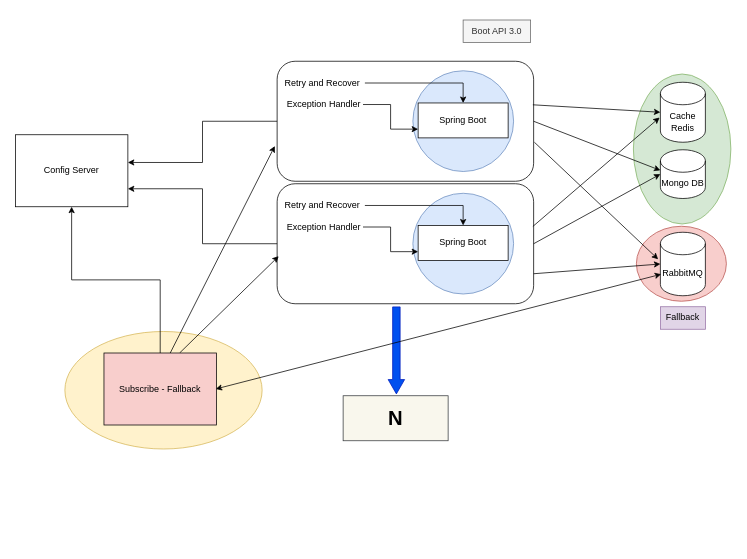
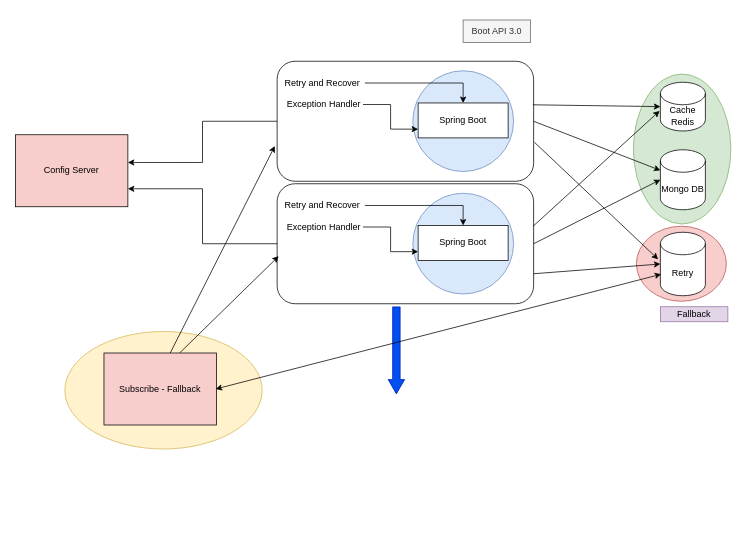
node "Cache Redis": size 45x60 -> 45x49
node "Config Server": fillcolor #ffffff -> #f8cecc
node "Mongo DB": size 45x49 -> 45x60
node "RabbitMQ": label "RabbitMQ" -> "Retry"
edge "Subscribe - Fallback" -> "Config Server": removed
node "Fallback": size 45x23 -> 68x15
node "N": removed
